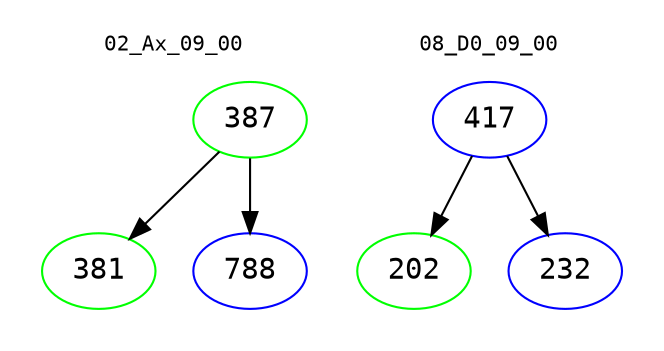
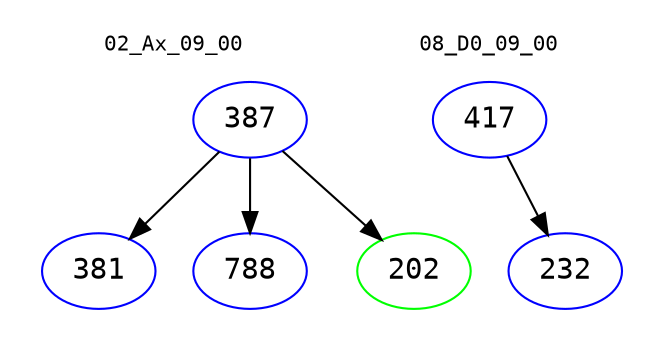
node "387": color green -> blue
edge "417" -> "202": now "387" -> "202"
node "381": color green -> blue
